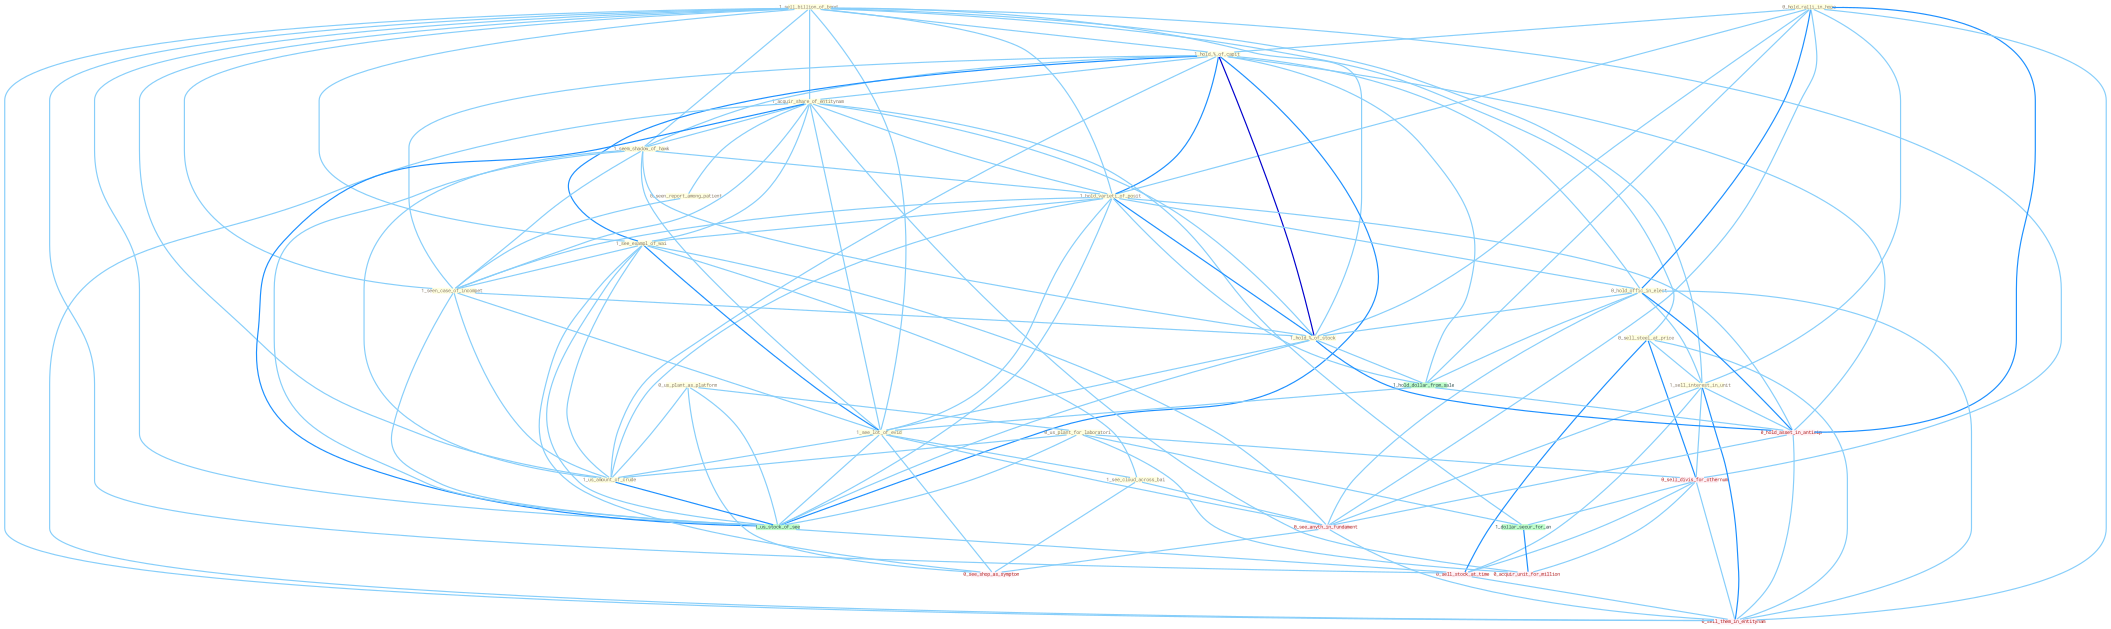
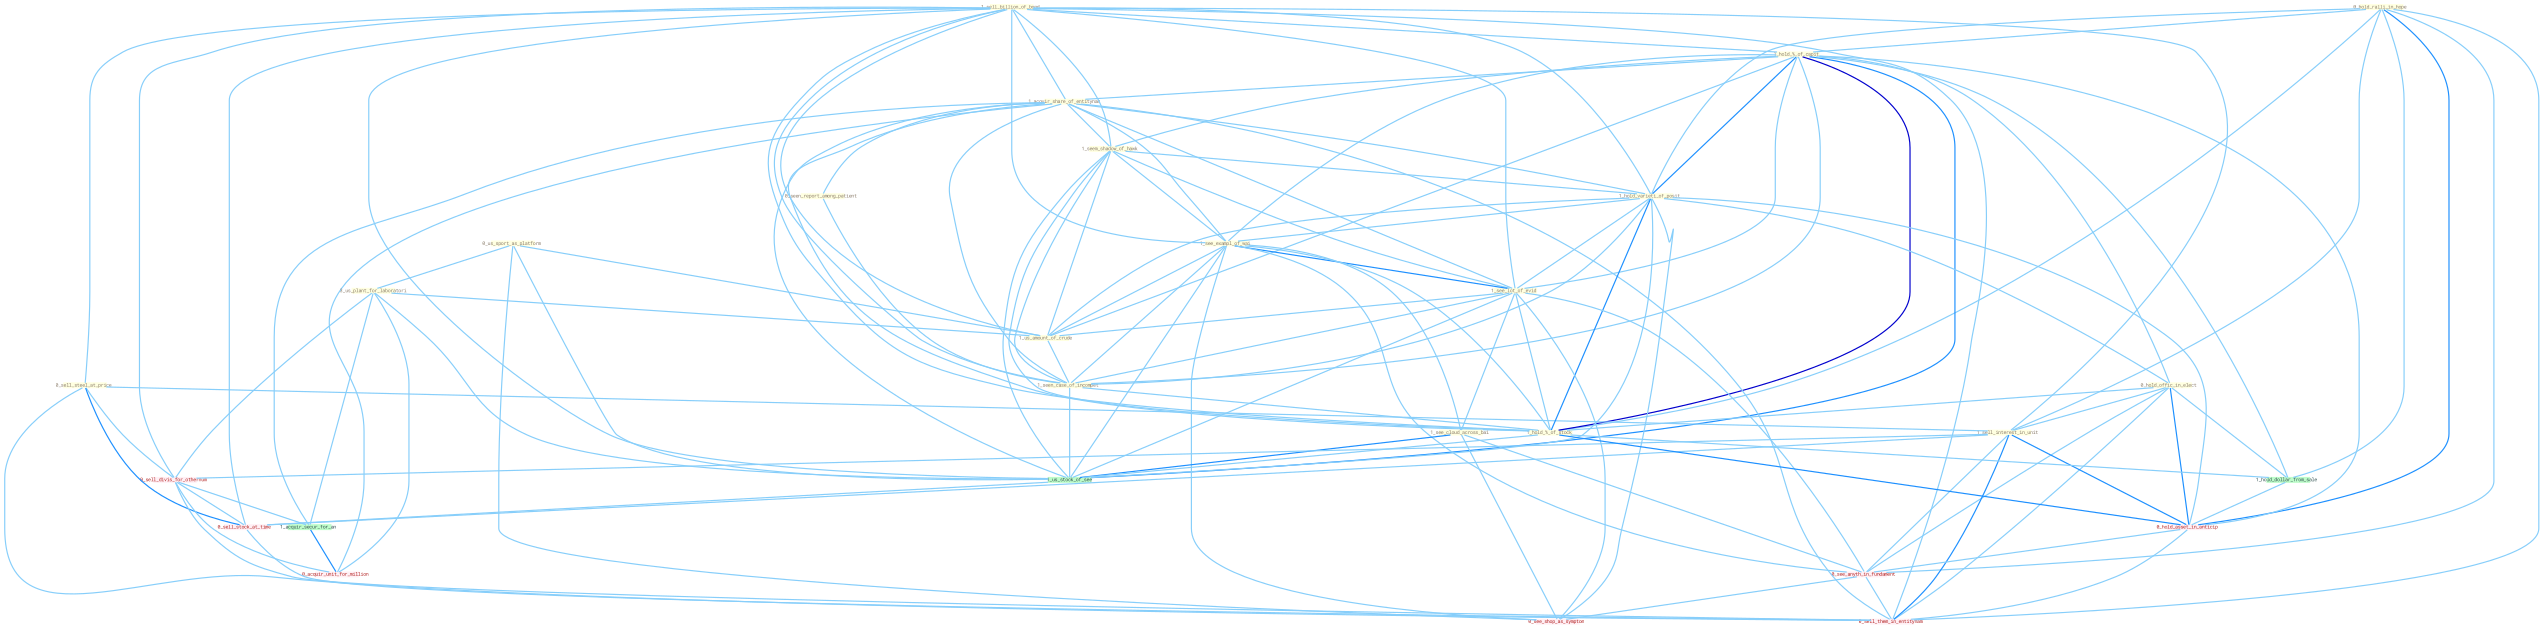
edge "1_hold_%_of_capit" -- "1_see_exampl_of_wai": color #1e90ff -> #87cefa
edge "0_hold_ralli_in_hope" -- "0_hold_offic_in_elect": removed
edge "1_seem_shadow_of_hawk" -- "1_see_exampl_of_wai": added
edge "1_see_exampl_of_wai" -- "1_hold_%_of_stock": added
edge "1_acquir_share_of_entitynam" -- "1_us_stock_of_see": color #1e90ff -> #87cefa
edge "1_hold_varieti_of_posit" -- "1_hold_dollar_from_sale": now "1_hold_varieti_of_posit" -- "0_see_shop_as_symptom"
node "0_us_plant_as_platform": label "0_us_plant_as_platform" -> "0_us_sport_as_platform"
edge "0_sell_steel_at_price" -- "0_sell_divis_for_othernum": color #1e90ff -> #87cefa
edge "1_sell_interest_in_unit" -- "0_hold_asset_in_anticip": color #87cefa -> #1e90ff
edge "1_hold_dollar_from_sale" -- "1_see_lot_of_evid": now "1_hold_%_of_capit" -- "1_see_lot_of_evid"
node "0_us_plant_for_laboratori": label "0_us_plant_for_laboratori" -> "3_us_plant_for_laboratori"
edge "1_us_amount_of_crude" -- "1_us_stock_of_see": now "1_see_cloud_across_bai" -- "1_us_stock_of_see"
node "1_dollar_secur_for_an": label "1_dollar_secur_for_an" -> "1_acquir_secur_for_an"
